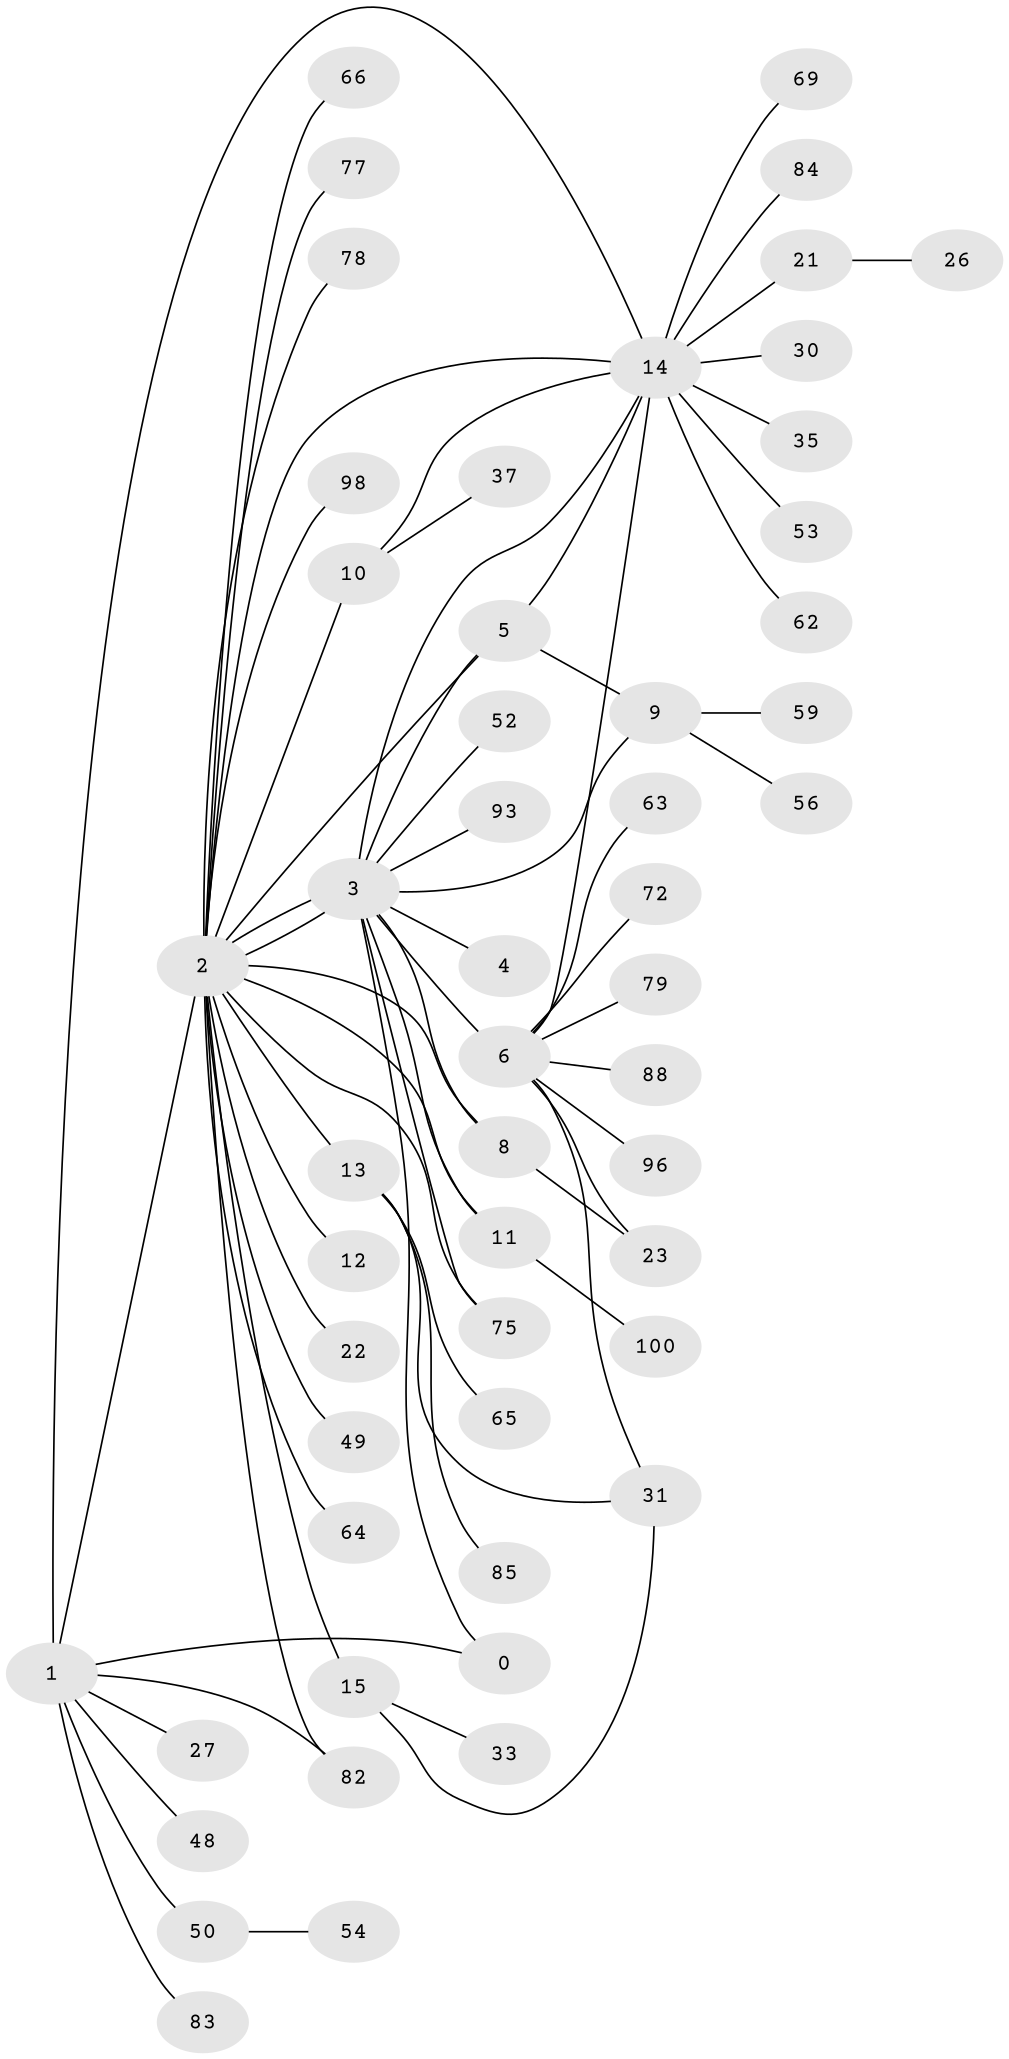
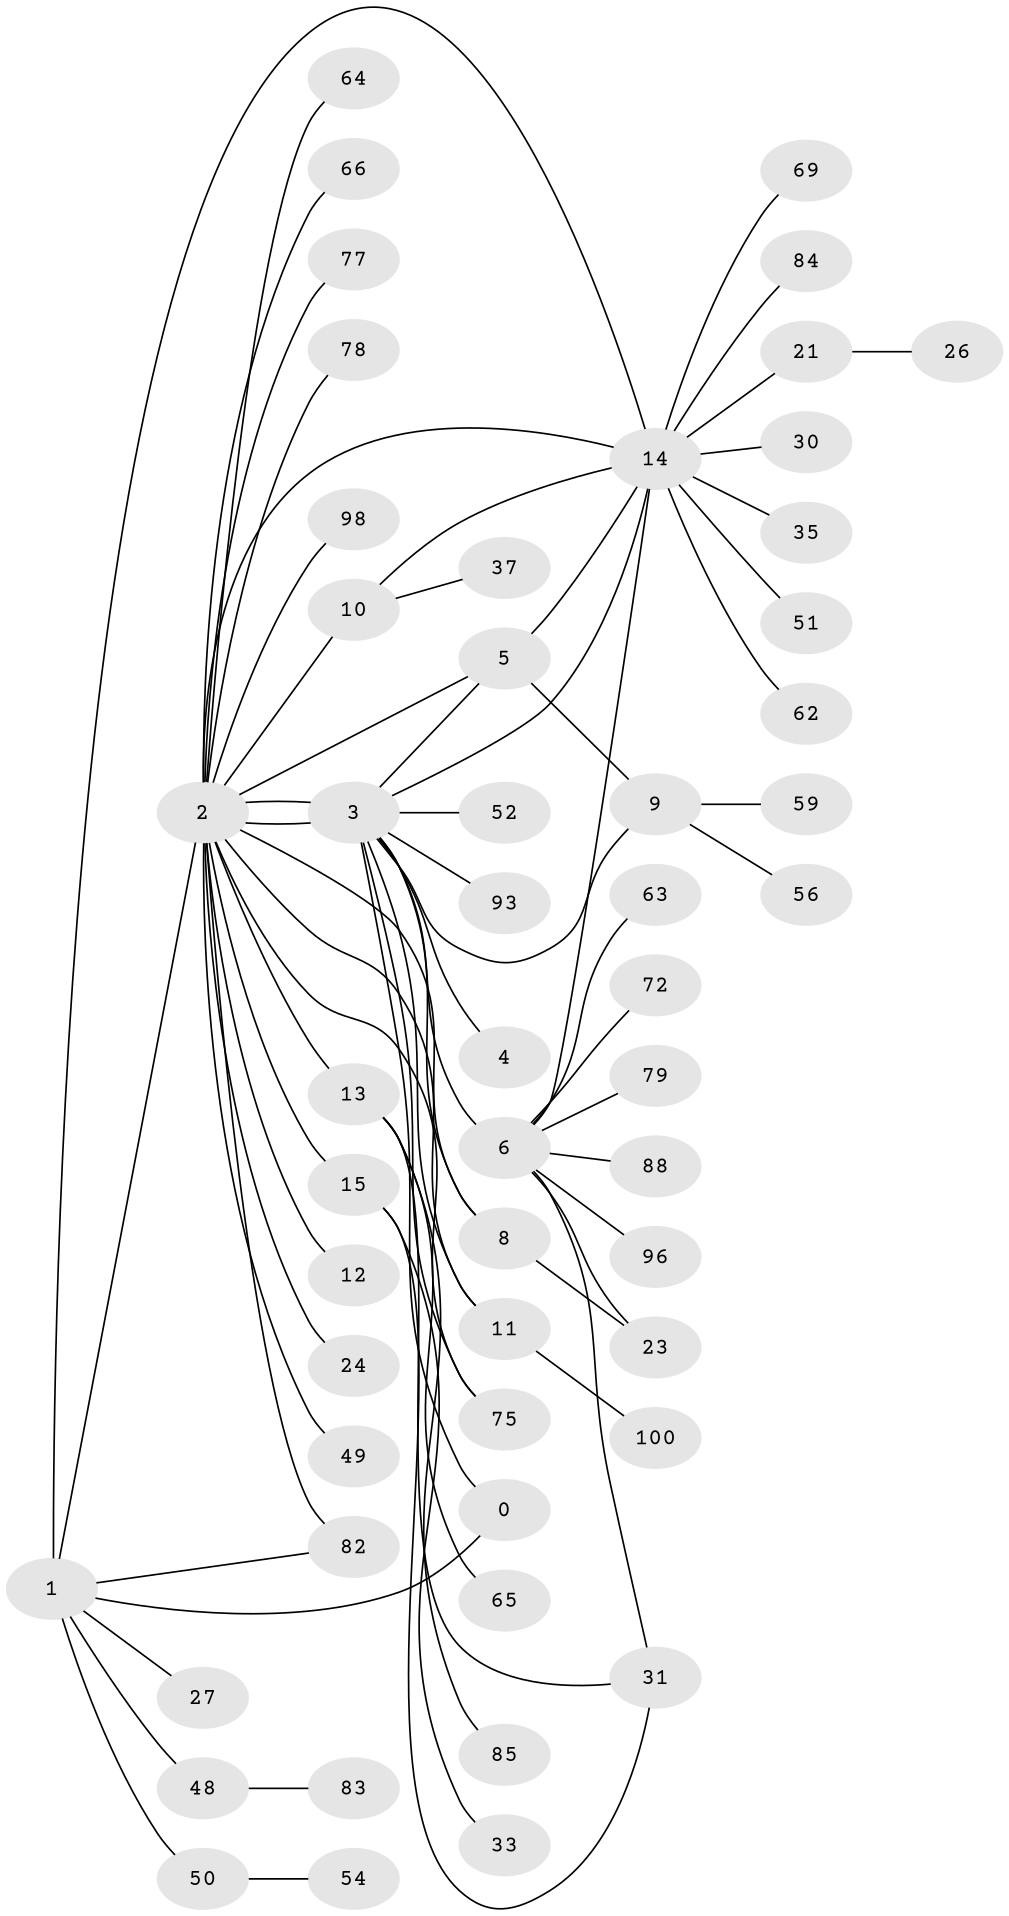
node "53": label "53" -> "51"
node "22": label "22" -> "24"
edge "1" -- "83": now "48" -- "83"
